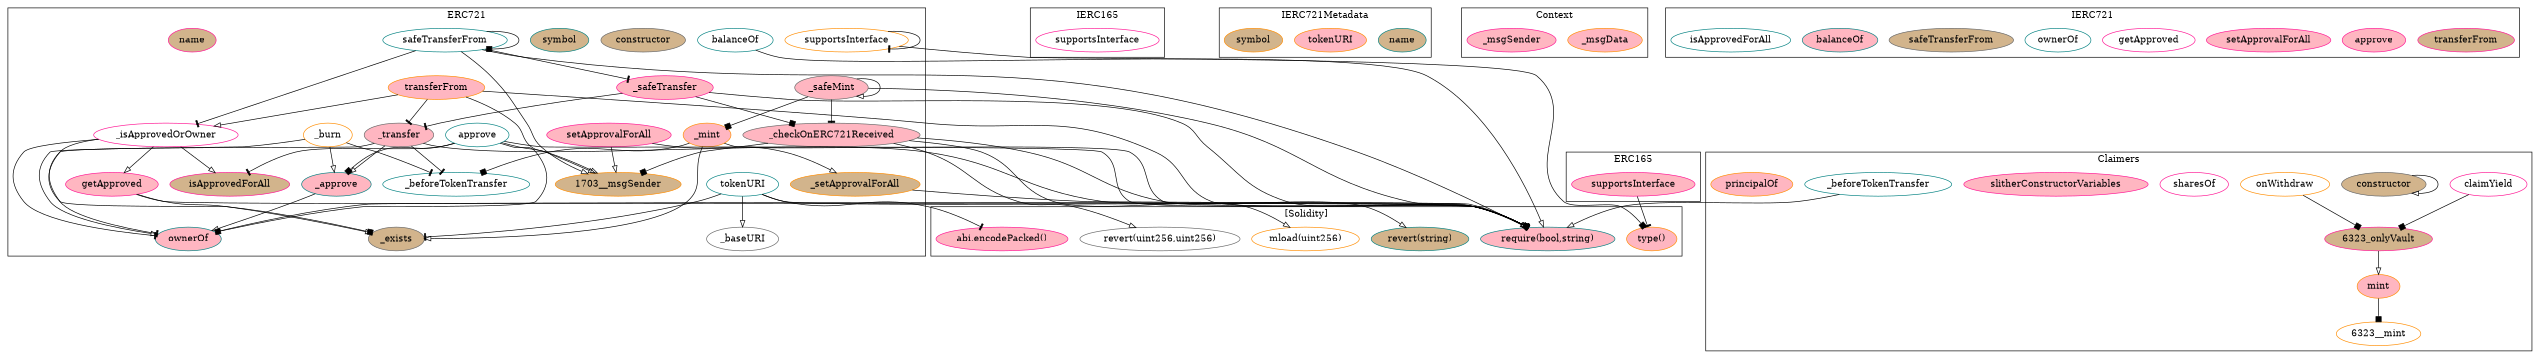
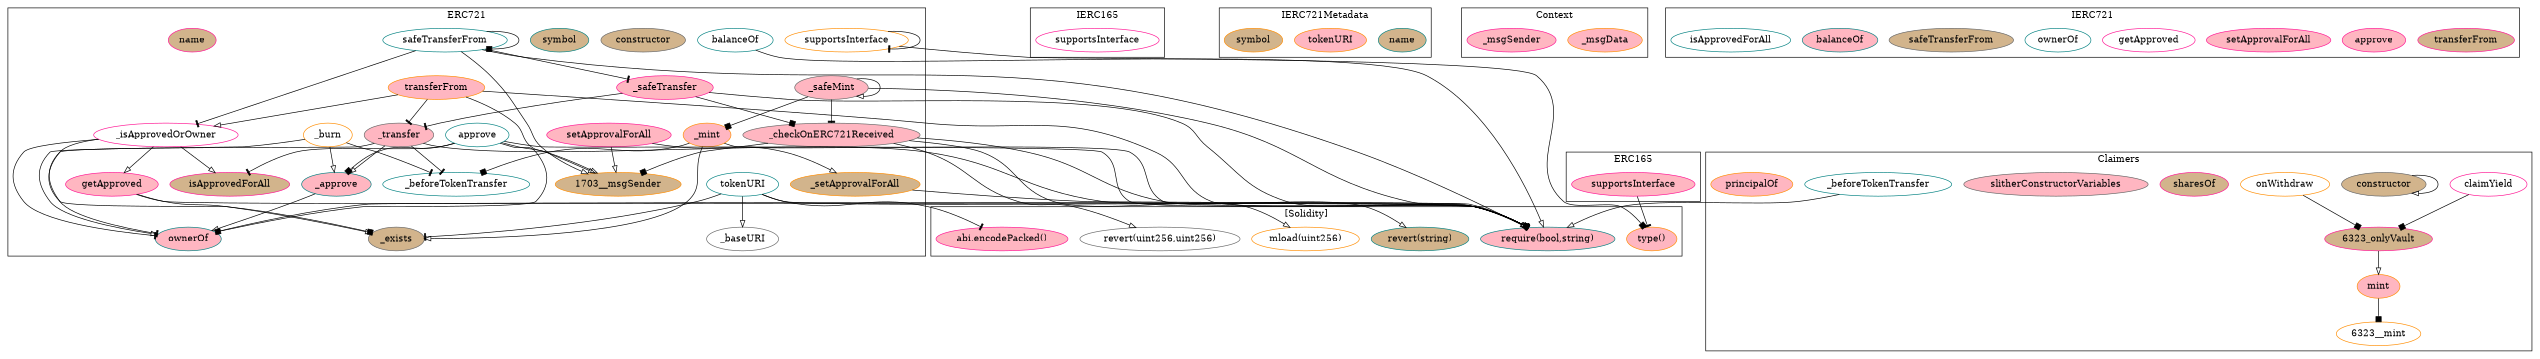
node "slitherConstructorVariables": color deeppink -> gray40
node "sharesOf": fillcolor white -> tan
